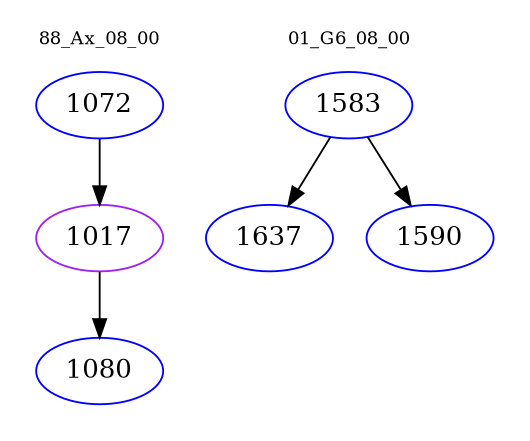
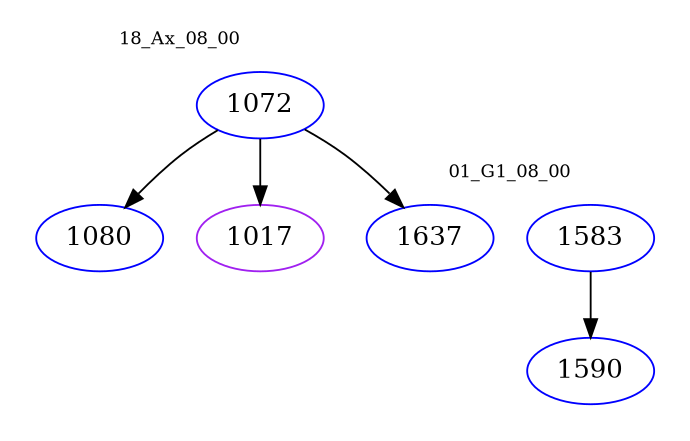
cluster "88_Ax_08_00": label "88_Ax_08_00" -> "18_Ax_08_00"
cluster "01_G6_08_00": label "01_G6_08_00" -> "01_G1_08_00"
edge "1583" -> "1637": now "1072" -> "1637"
edge "1017" -> "1080": now "1072" -> "1080"
